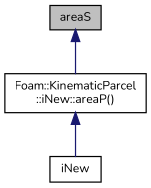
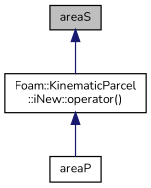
node "Foam::KinematicParcel ::iNew::areaP()": label "Foam::KinematicParcel ::iNew::areaP()" -> "Foam::KinematicParcel ::iNew::operator()"
node "iNew": label "iNew" -> "areaP"
